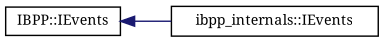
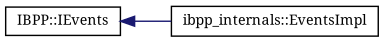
node "ibpp_internals::IEvents": label "ibpp_internals::IEvents" -> "ibpp_internals::EventsImpl"
